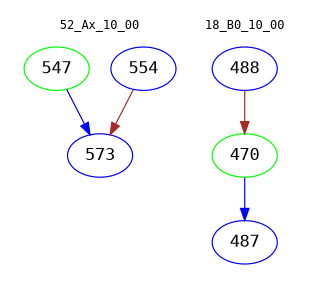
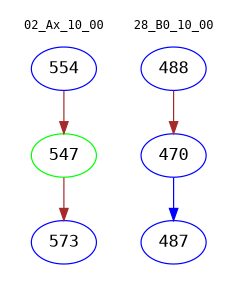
cluster "52_Ax_10_00": label "52_Ax_10_00" -> "02_Ax_10_00"
cluster "18_B0_10_00": label "18_B0_10_00" -> "28_B0_10_00"
edge "547" -> "573": color blue -> brown
edge "554" -> "573": now "554" -> "547"
node "470": color green -> blue
